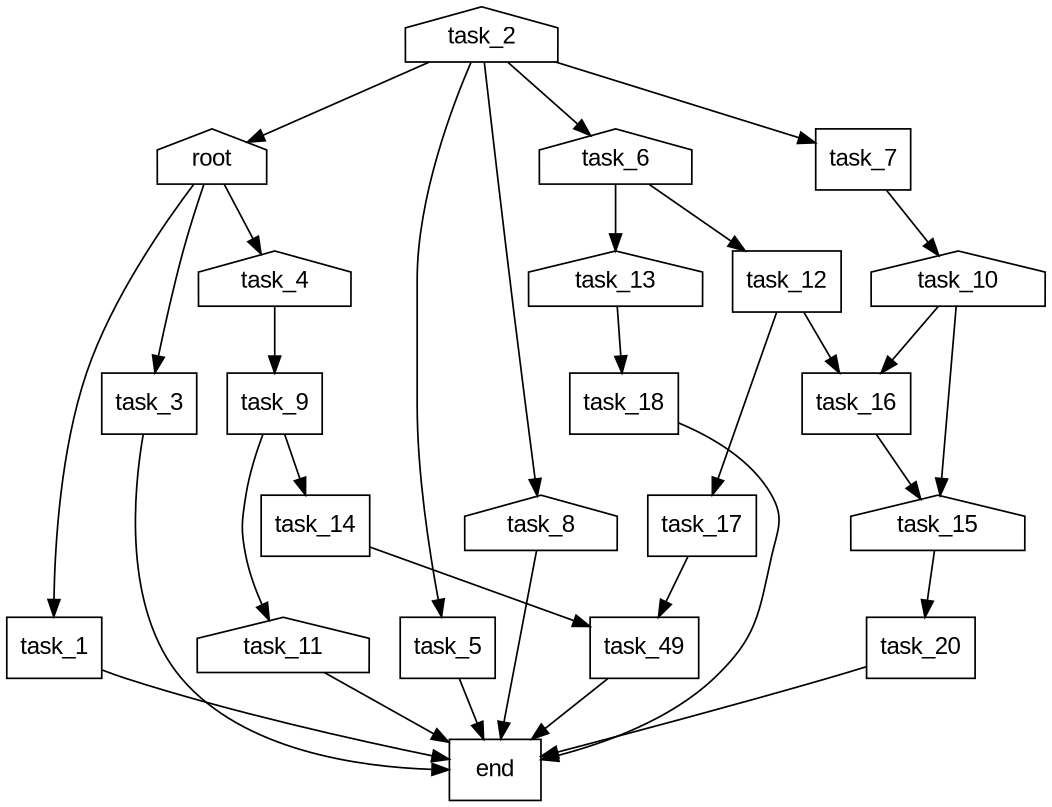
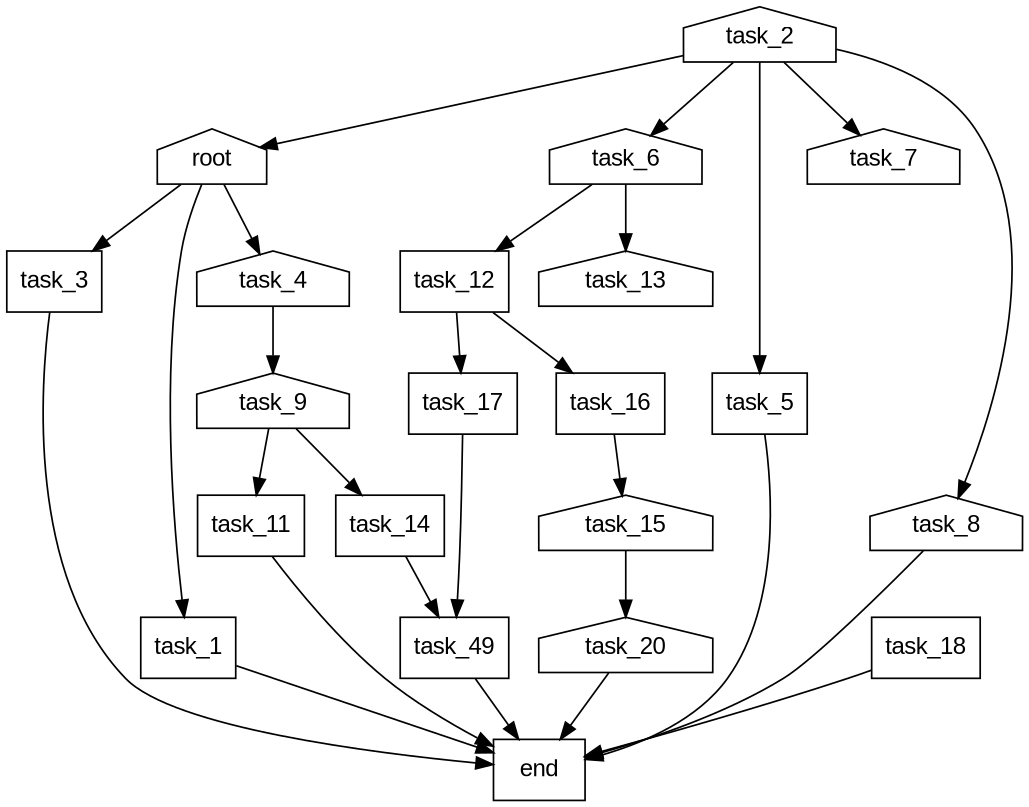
node "task_7": shape box -> house
node "task_10": removed
edge "task_13" -> "task_18": removed
node "task_9": shape box -> house
node "task_11": shape house -> box
node "task_20": shape box -> house
